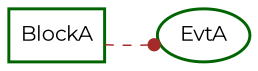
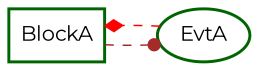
edge "EvtA" -> "BlockA": added
